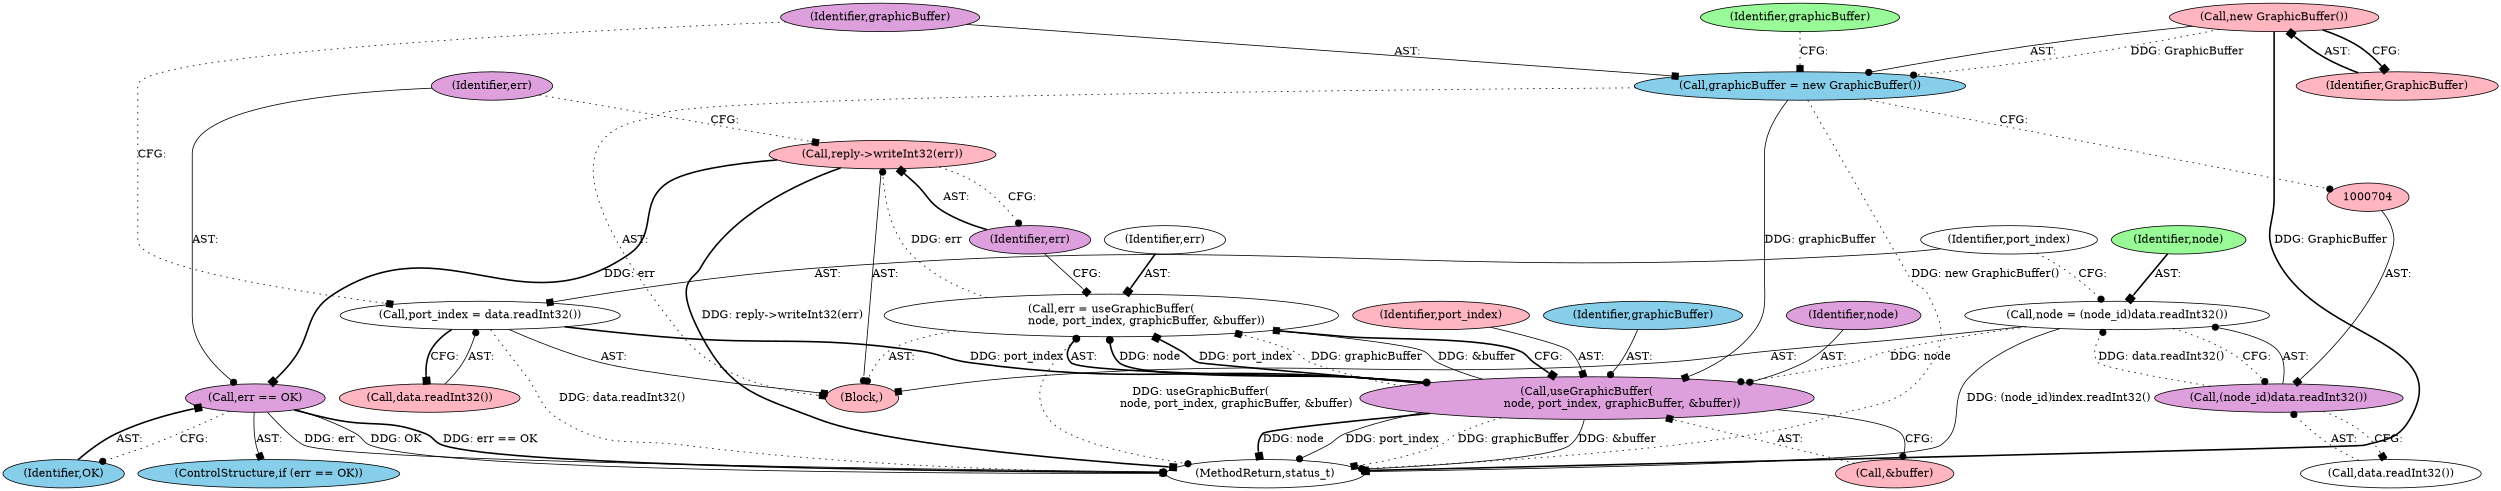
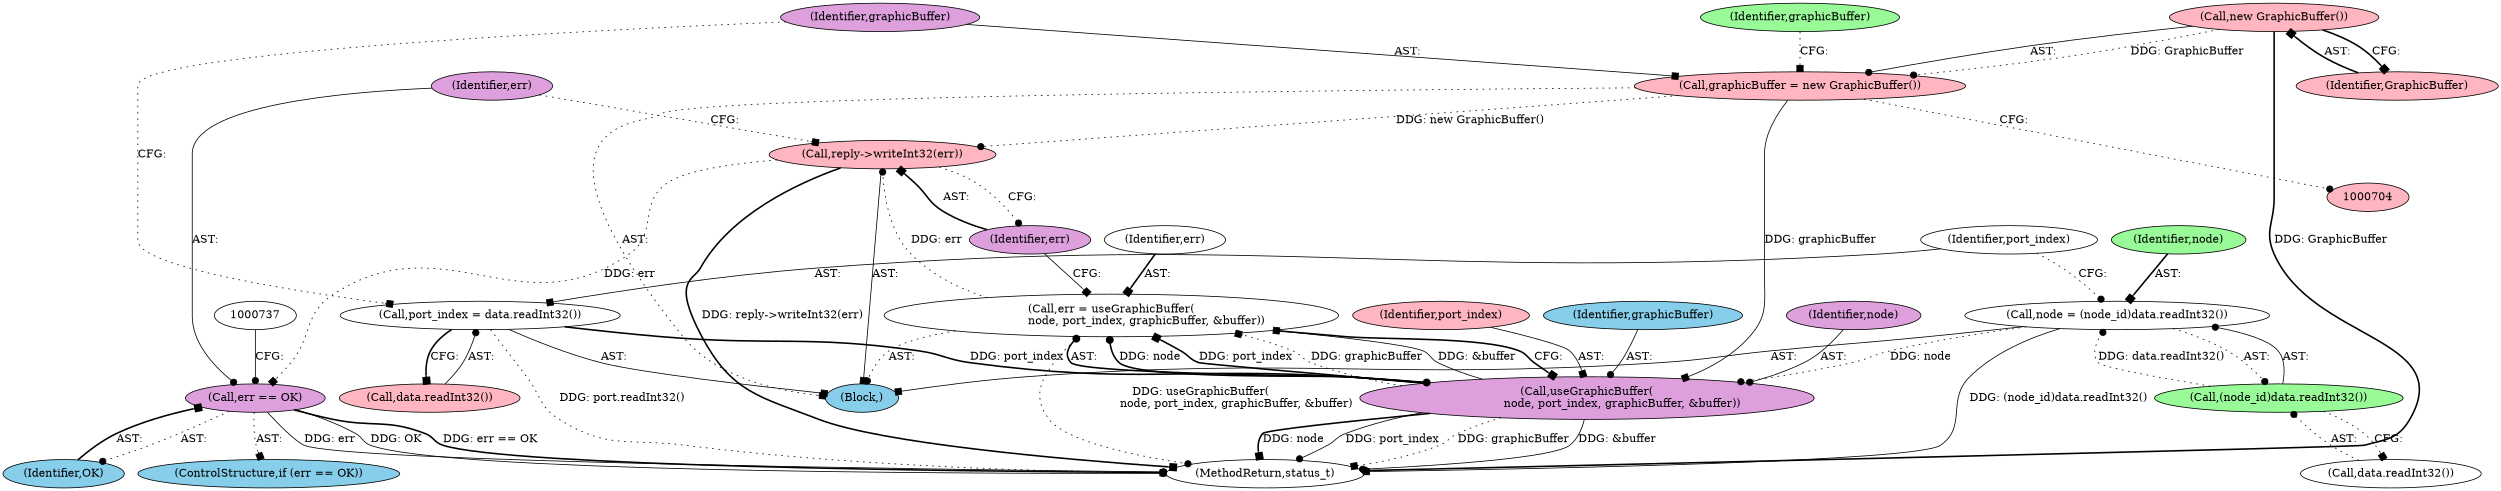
node "(Call,graphicBuffer = new GraphicBuffer())": fillcolor skyblue -> lightpink
edge "(Call,reply->writeInt32(err))" -> "(Block,)": arrowhead dot -> box
edge "(Call,reply->writeInt32(err))" -> "(Call,err == OK)": style bold -> dotted
edge "1000704" -> "(Call,(node_id)data.readInt32())": removed, label "AST:"
node "1000737": added
edge "(Call,node = (node_id)data.readInt32())" -> "(Call,(node_id)data.readInt32())": label "CFG: " -> "AST: "
edge "(Call,port_index = data.readInt32())" -> "(MethodReturn,status_t)": label "DDG: data.readInt32()" -> "DDG: port.readInt32()"
node "(Block,)": fillcolor lightpink -> skyblue
edge "(Call,node = (node_id)data.readInt32())" -> "(MethodReturn,status_t)": label "DDG: (node_id)index.readInt32()" -> "DDG: (node_id)data.readInt32()"
node "(Call,(node_id)data.readInt32())": fillcolor plum -> palegreen
edge "(Call,graphicBuffer = new GraphicBuffer())" -> "(MethodReturn,status_t)": now "(Call,graphicBuffer = new GraphicBuffer())" -> "(Call,reply->writeInt32(err))"
edge "(Call,err == OK)" -> "(ControlStructure,if (err == OK))": style solid -> dotted
edge "(Call,err == OK)" -> "(Identifier,OK)": label "CFG: " -> "AST: "
edge "(Call,new GraphicBuffer())" -> "(MethodReturn,status_t)": arrowhead box -> dot
node "(Call,&buffer)": removed
